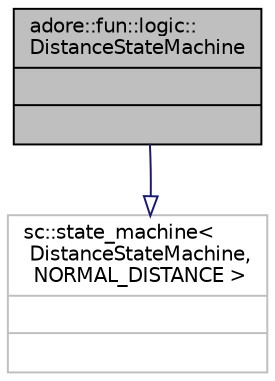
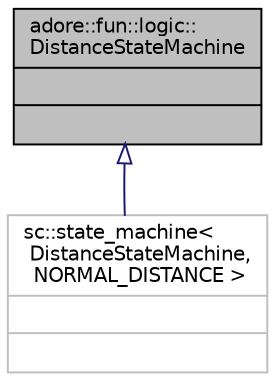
edge "adore::fun::logic::" -> "sc::state_machine<": reversed
